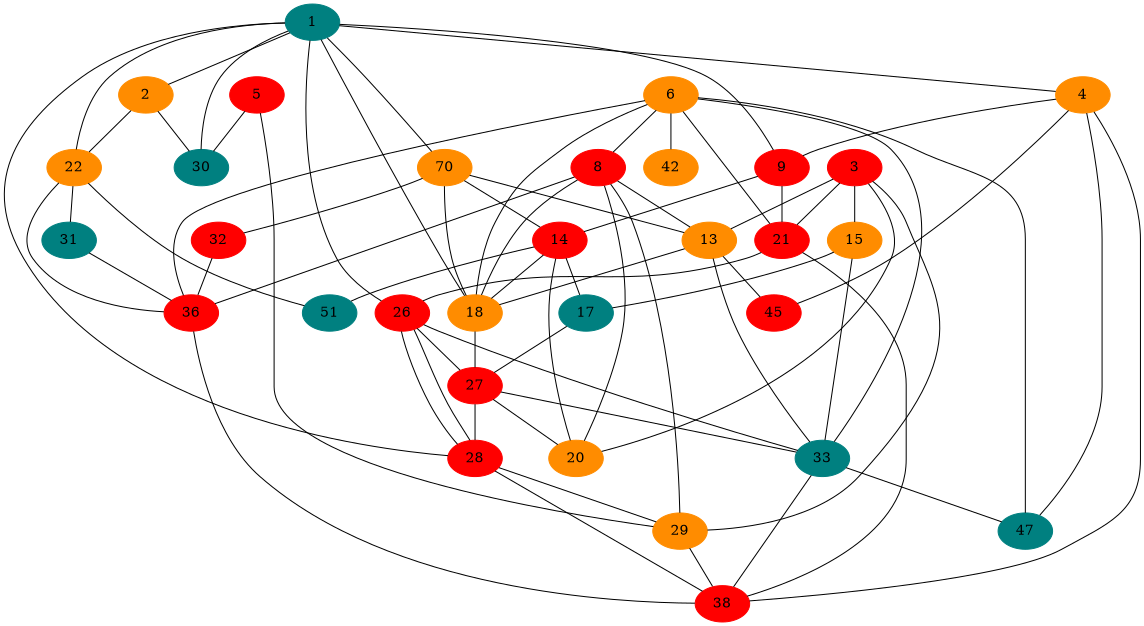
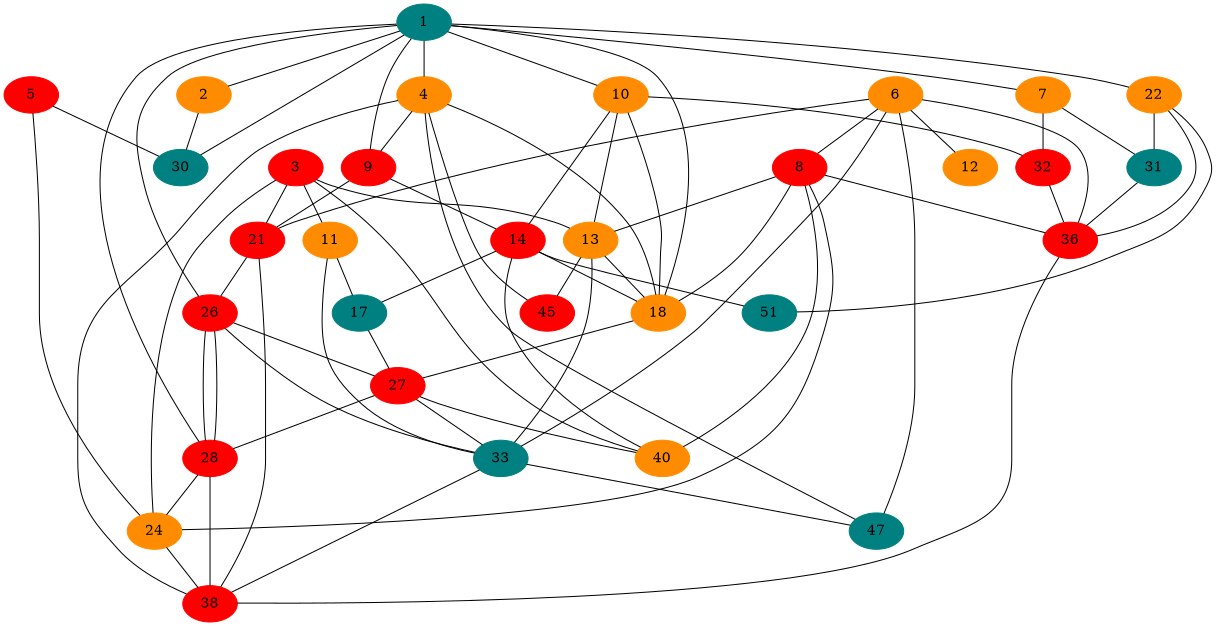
node "7": added
edge "2" -- "22": removed
node "70": label "70" -> "10"
node "42": label "42" -> "12"
edge "6" -- "18": now "4" -- "18"
node "15": label "15" -> "11"
node "20": label "20" -> "40"
node "29": label "29" -> "24"
